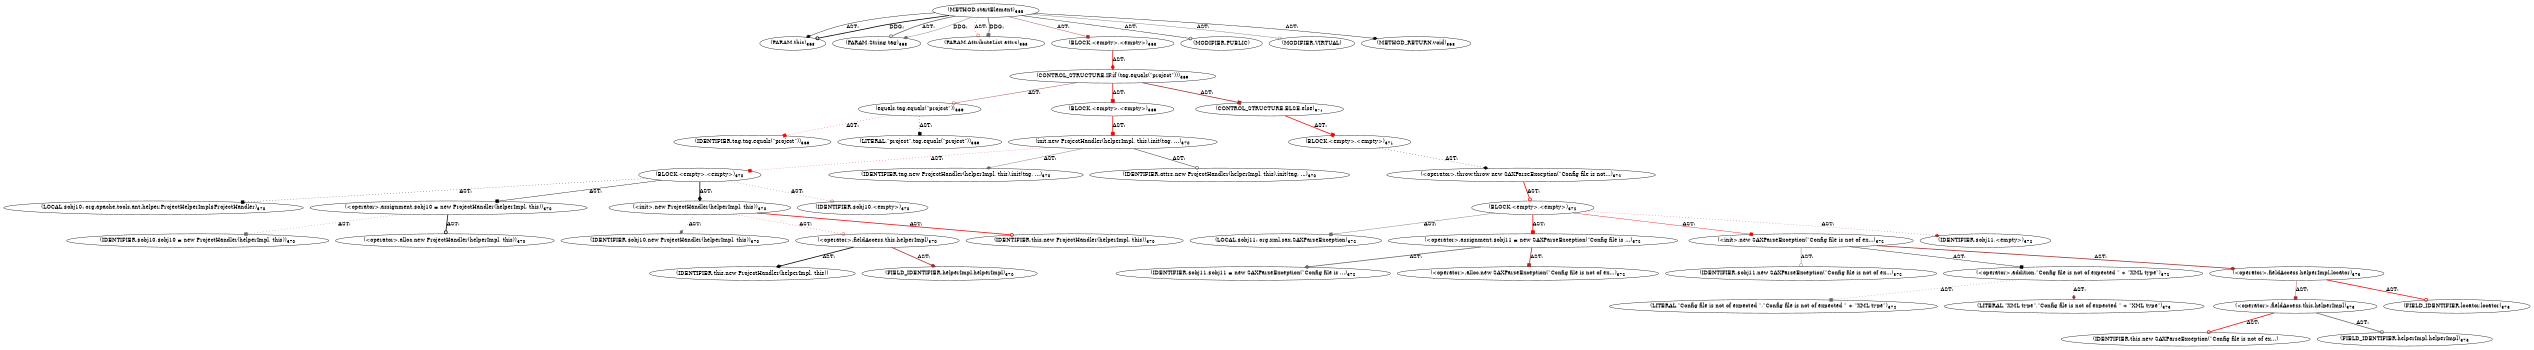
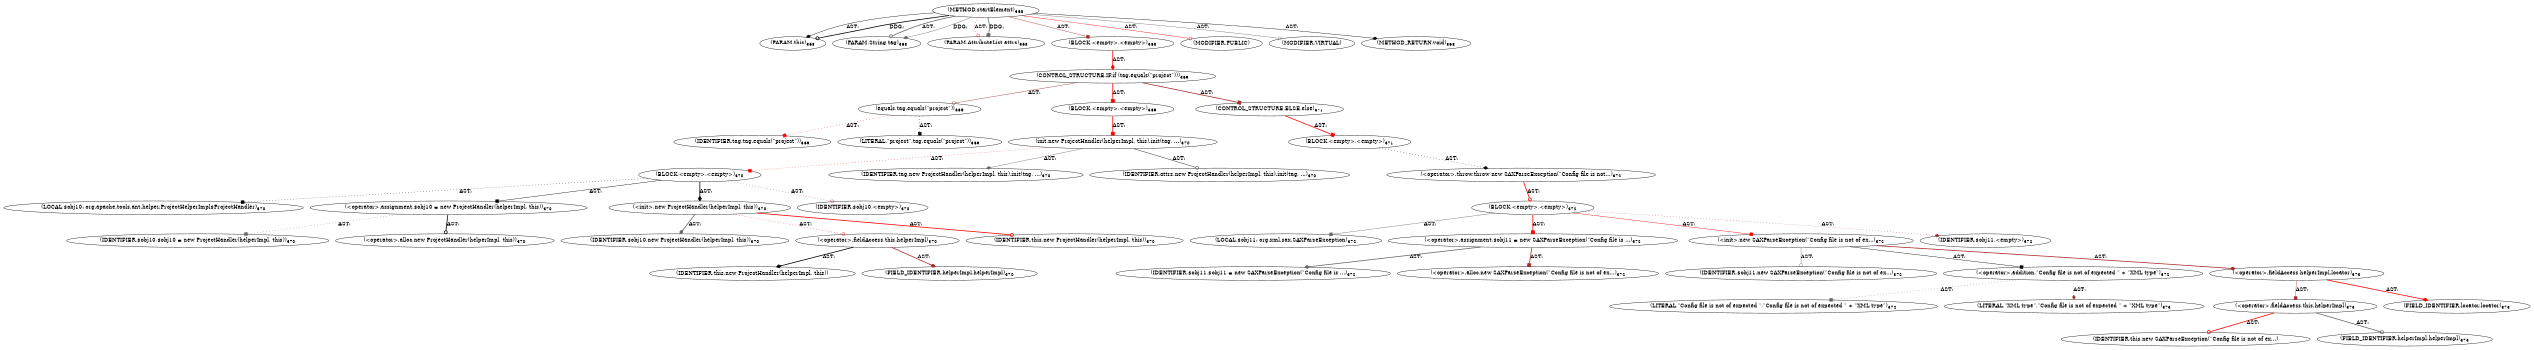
edge "(METHOD,startElement)" -> "(MODIFIER,PUBLIC)": color black -> red
edge "(<init>,new ProjectHandler(helperImpl, this))" -> "(IDENTIFIER,$obj10,new ProjectHandler(helperImpl, this))": style dotted -> bold
edge "(<operator>.fieldAccess,helperImpl.locator)" -> "(FIELD_IDENTIFIER,locator,locator)": arrowhead odot -> diamond
